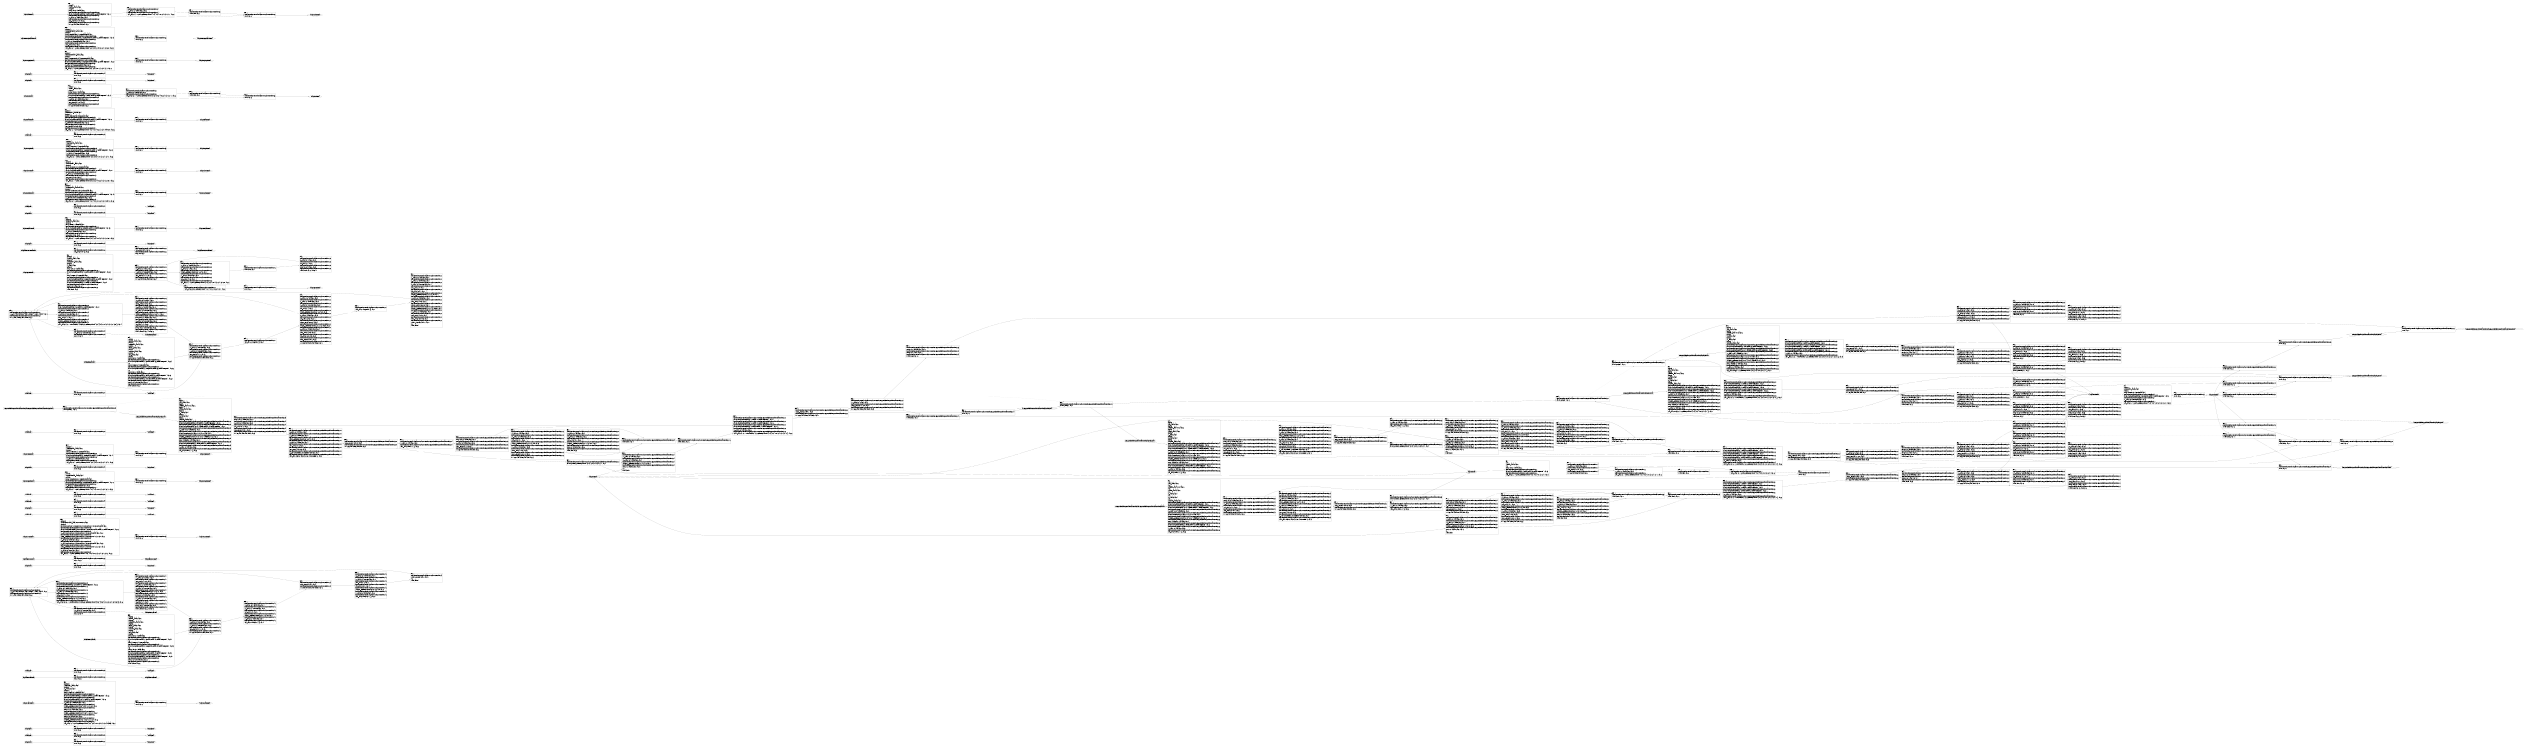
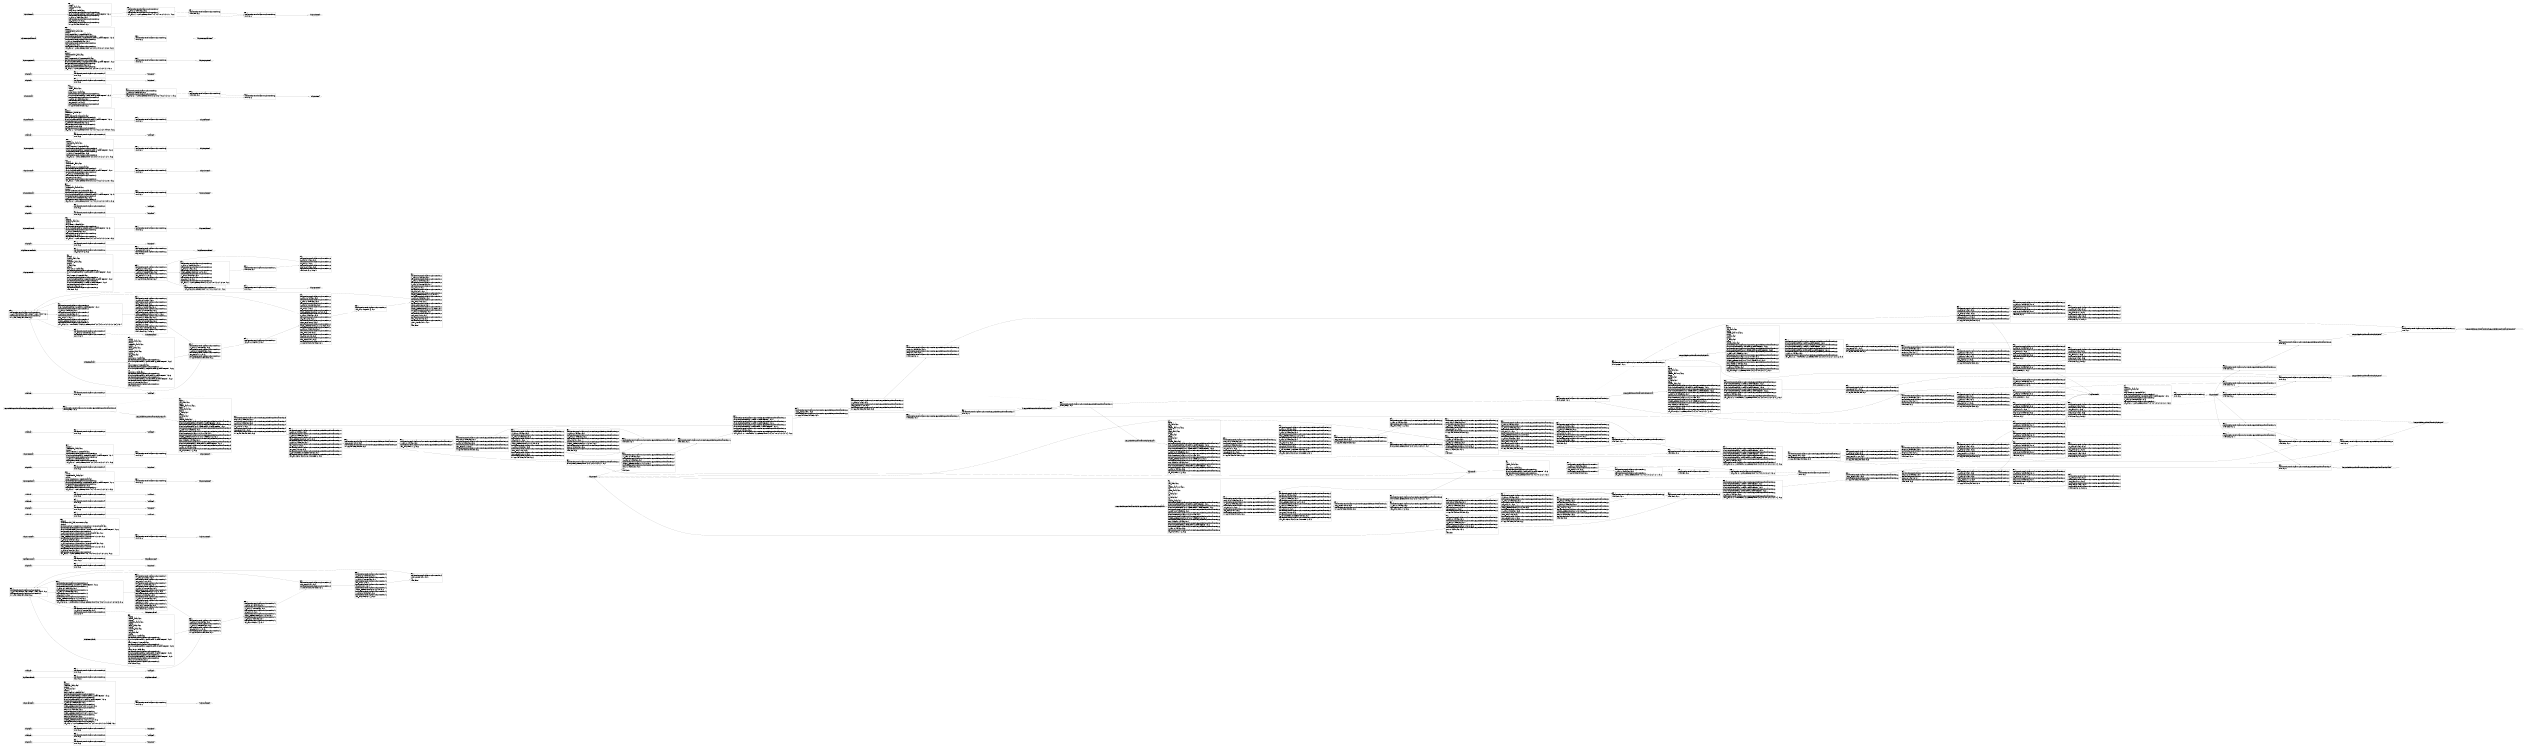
node "{io_ll_bad1_end}": added
node "BB87:": text "call void @goodB2G1(), !dbg !13" -> "call void @wprintf2G1(), !dbg !13"
